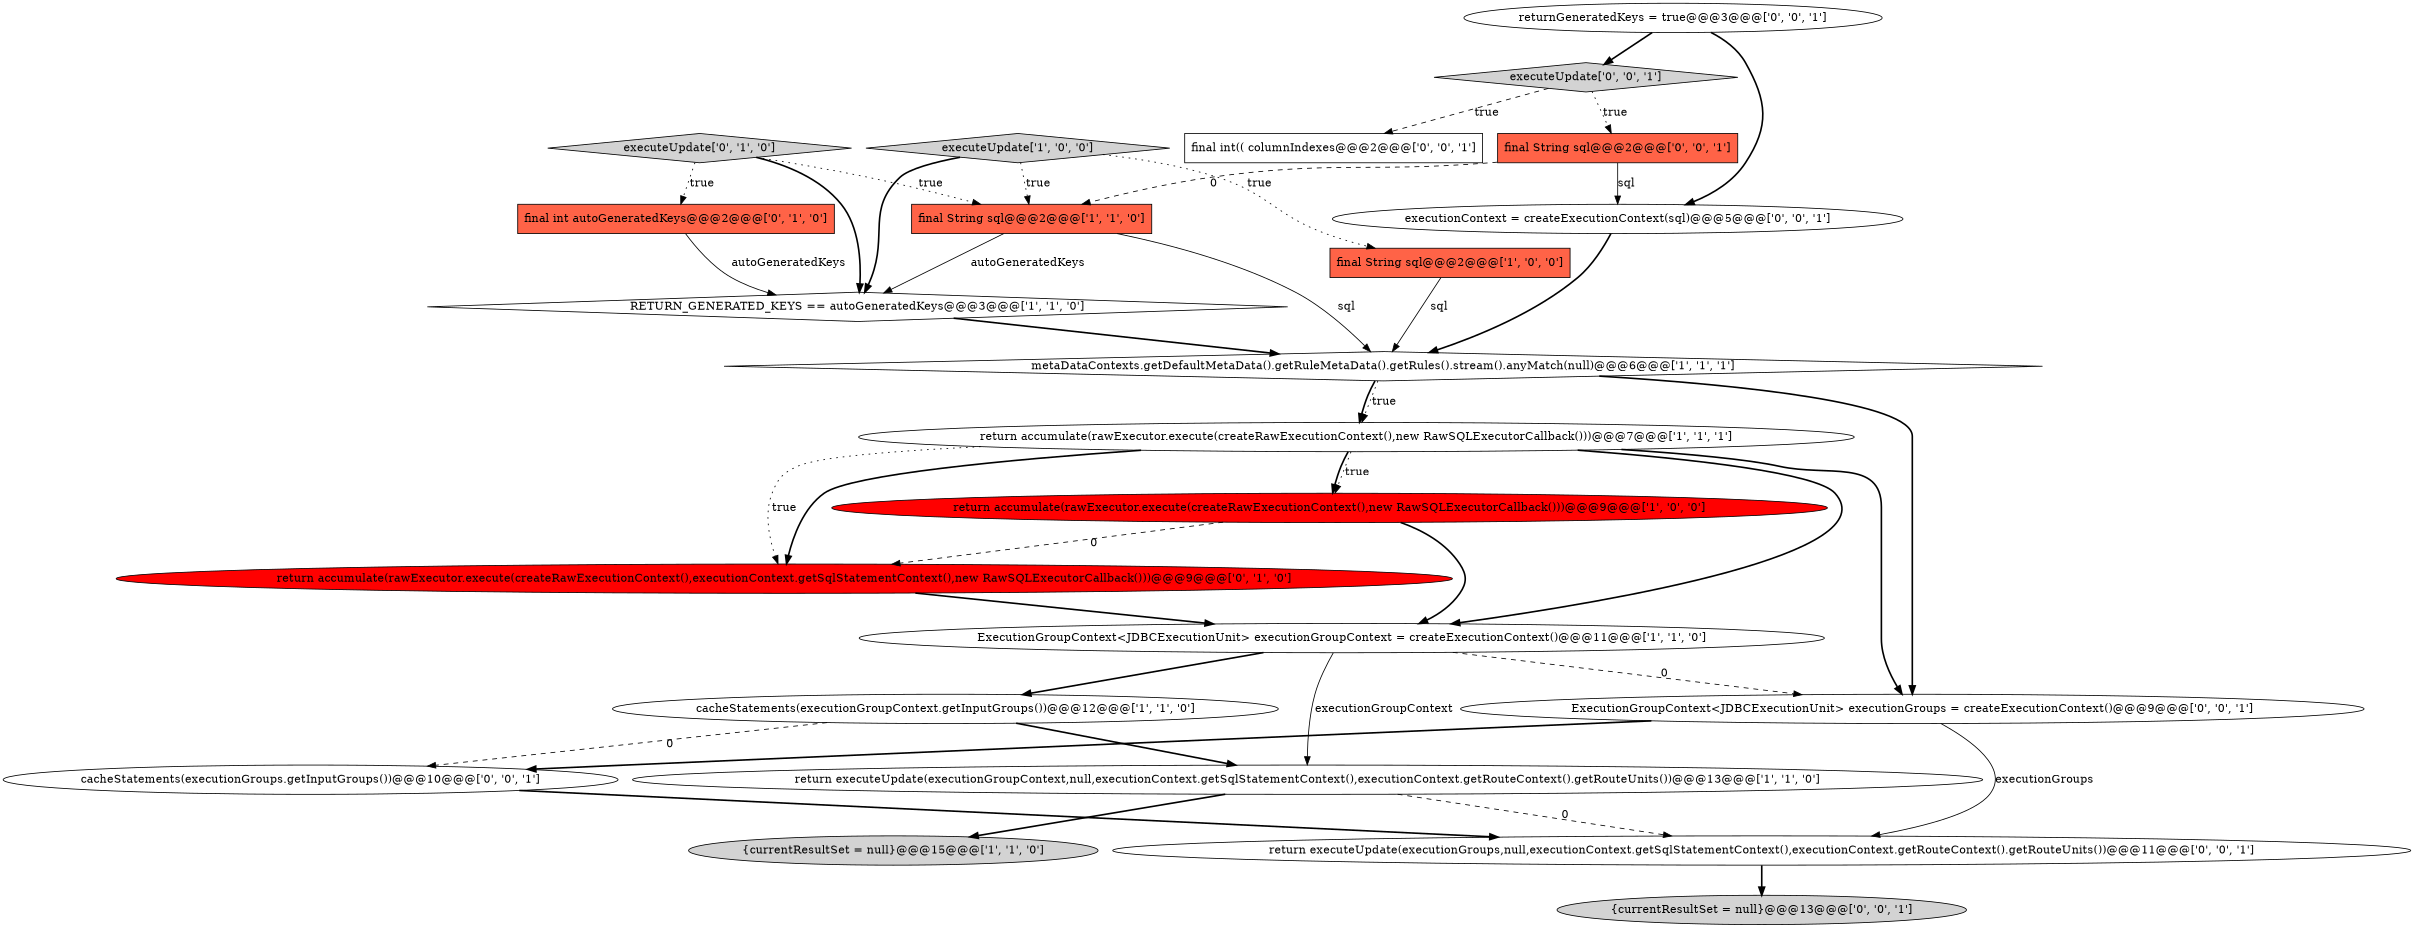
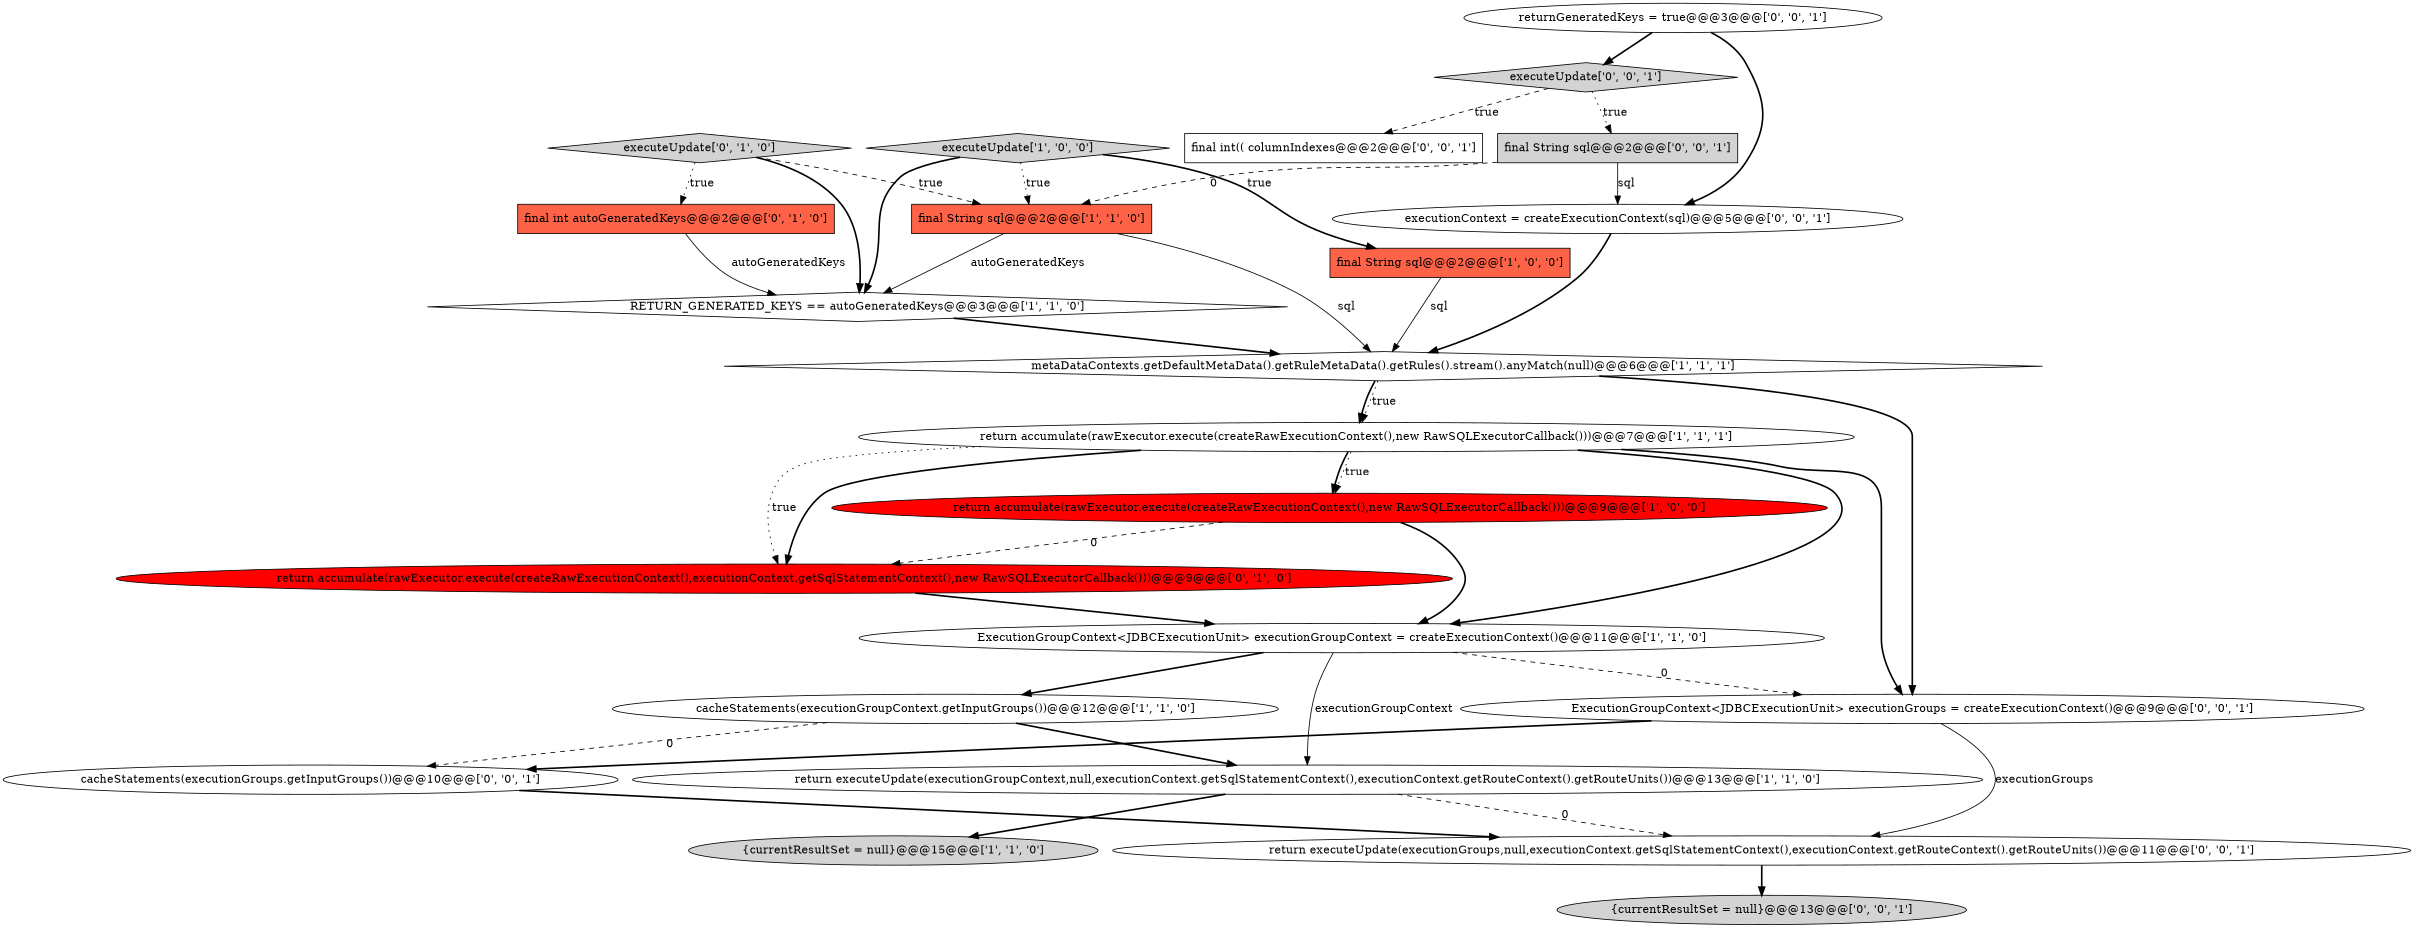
node "final String sql@@@2@@@['0', '0', '1']": fillcolor tomato -> lightgray
edge "executeUpdate['0', '1', '0']" -> "final String sql@@@2@@@['1', '1', '0']": style dotted -> dashed
edge "executeUpdate['1', '0', '0']" -> "final String sql@@@2@@@['1', '0', '0']": style dotted -> bold
